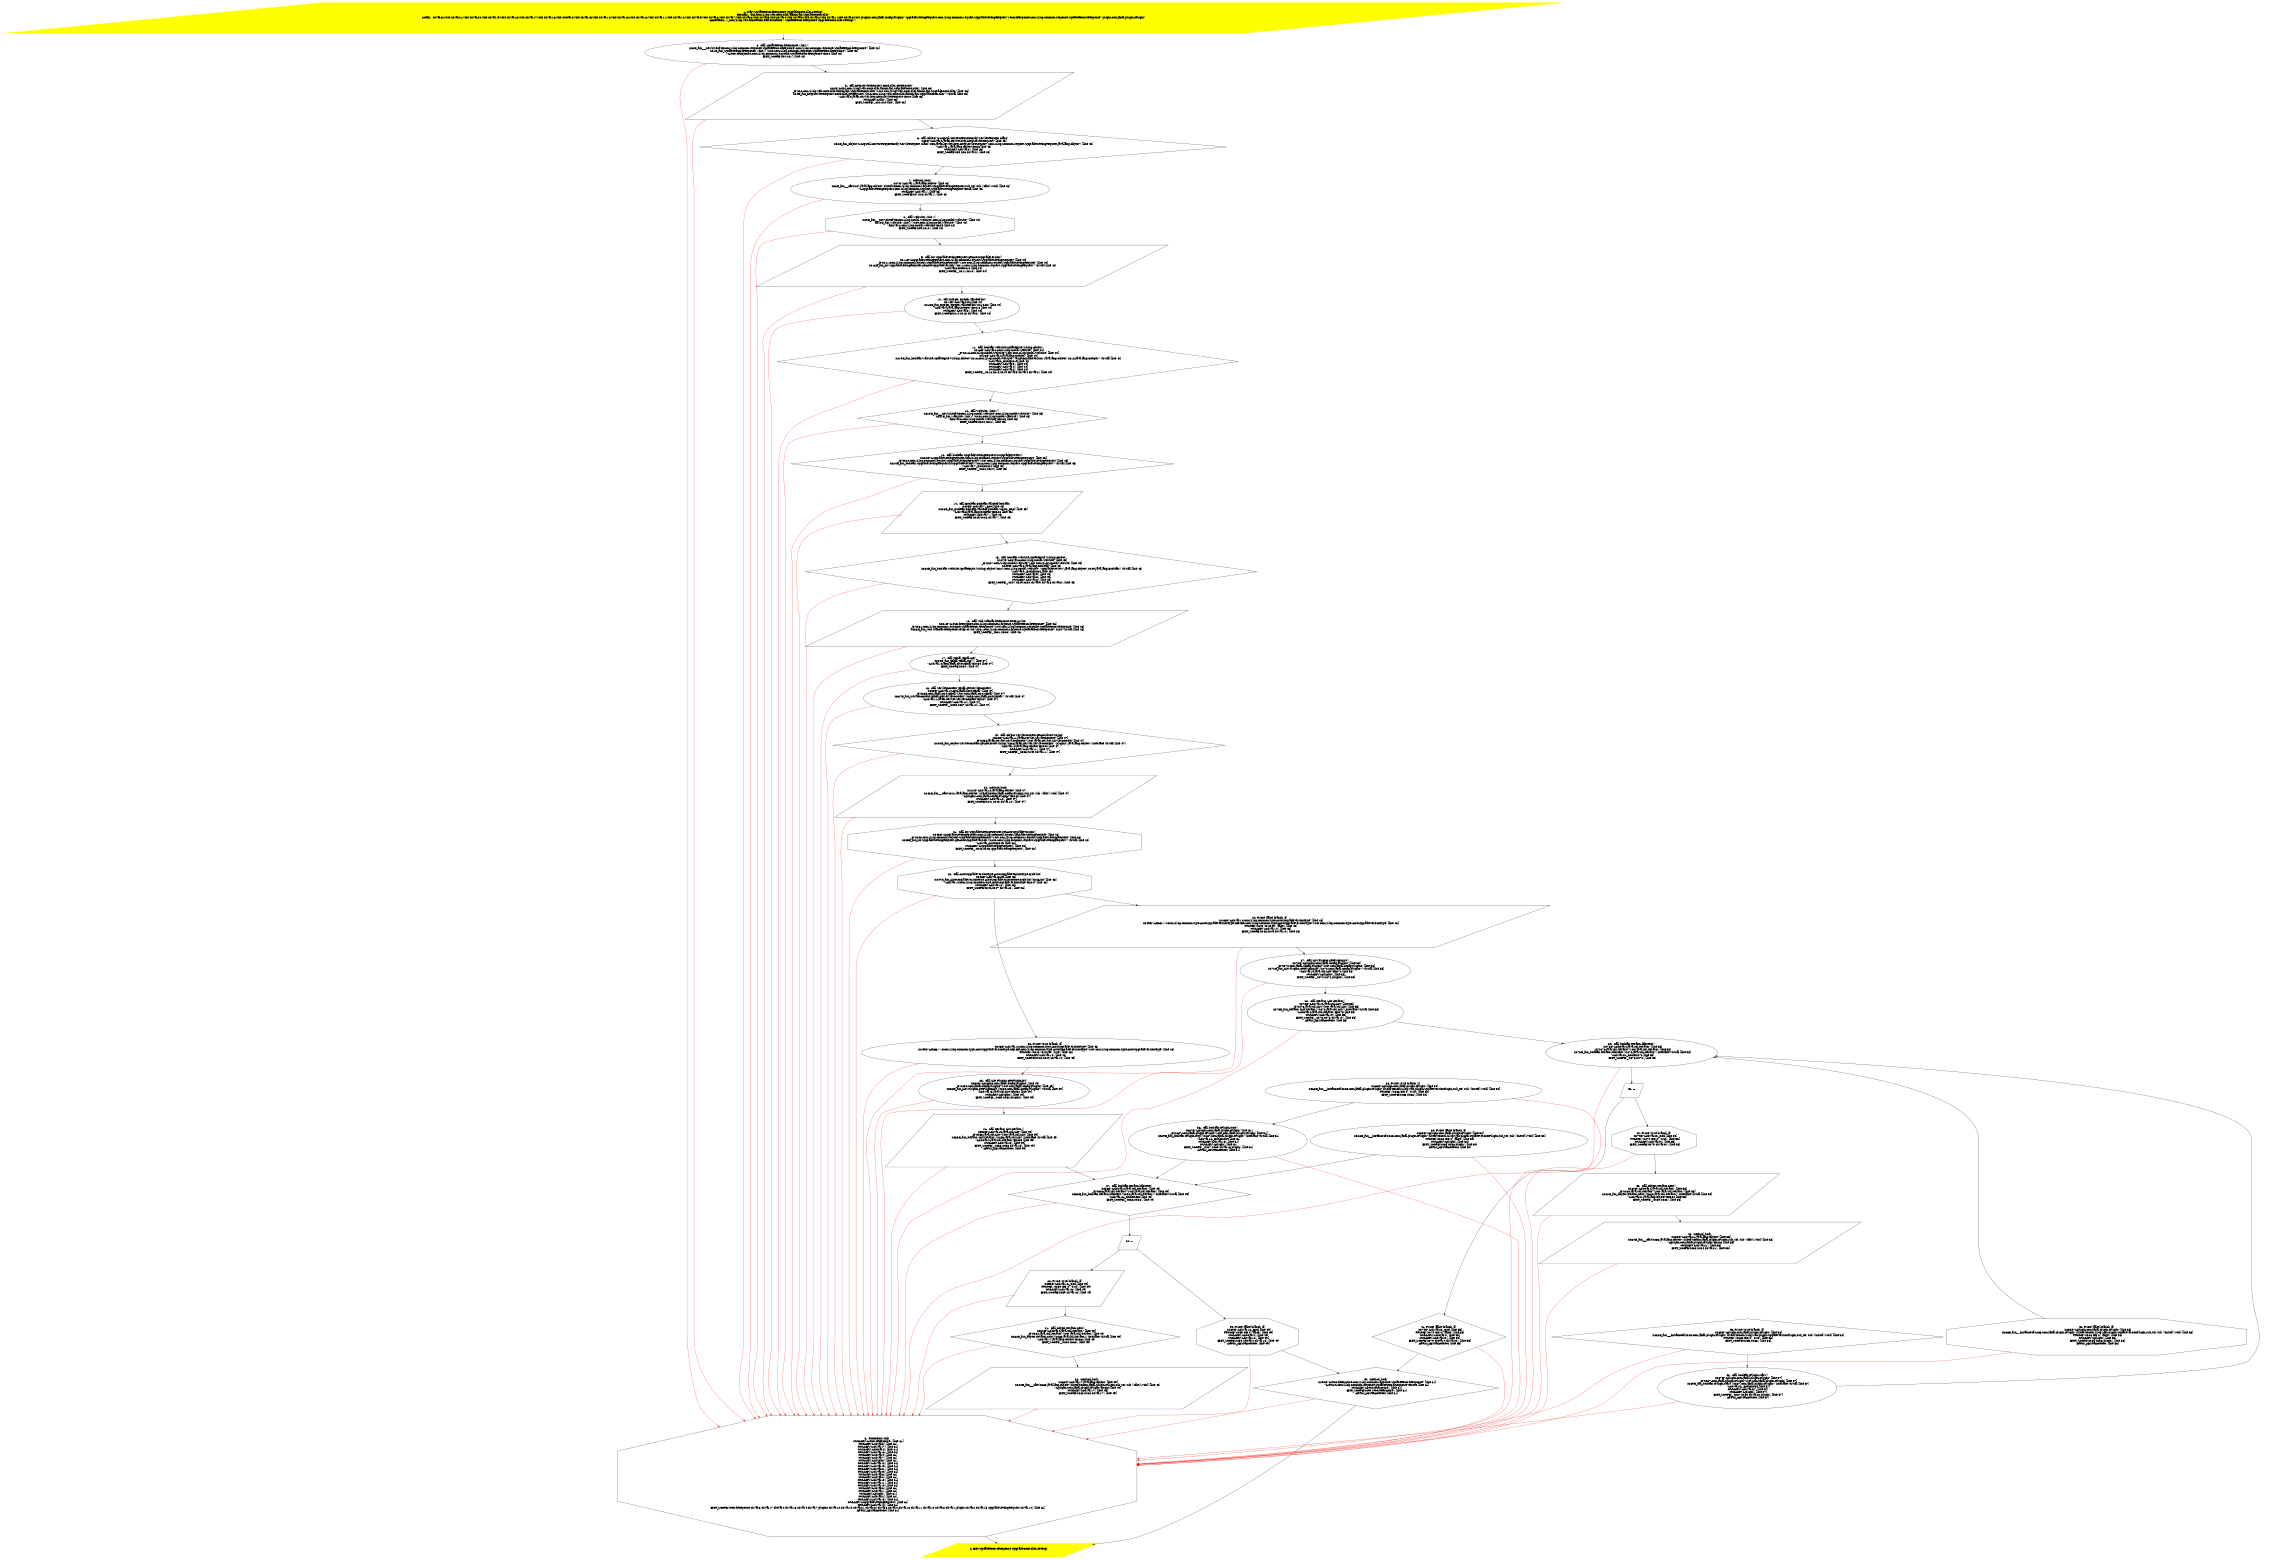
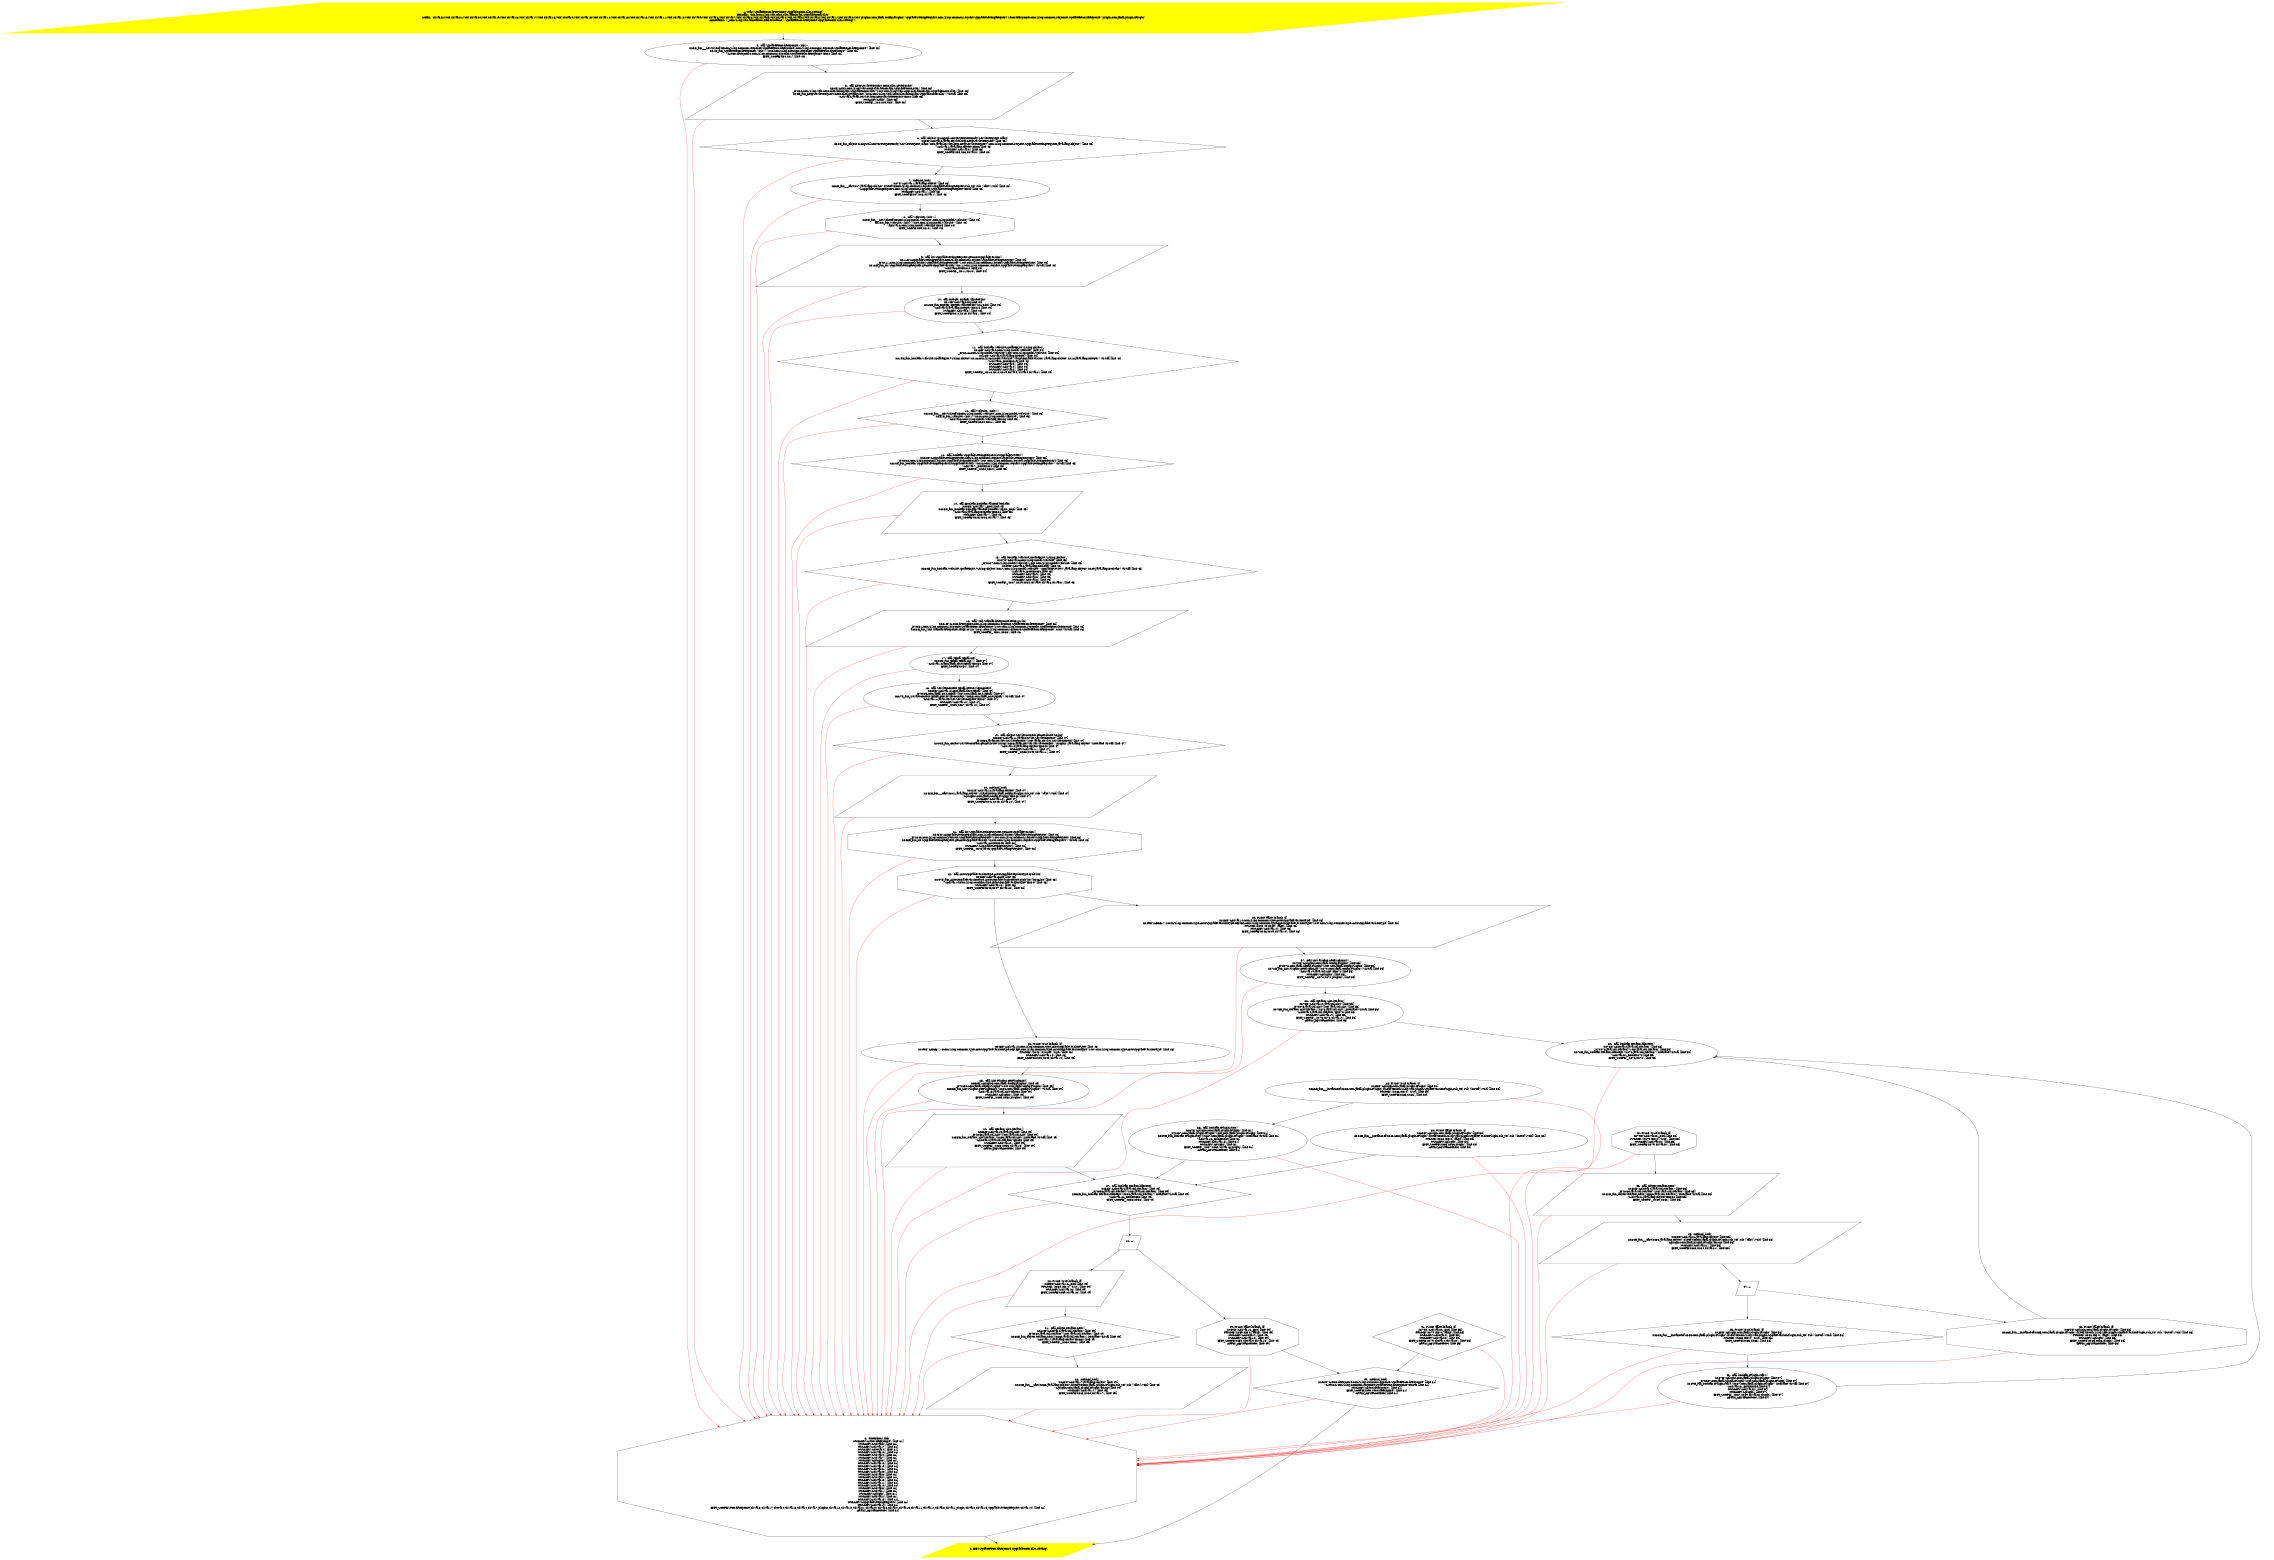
node "42: +": removed
node "47: +": added
